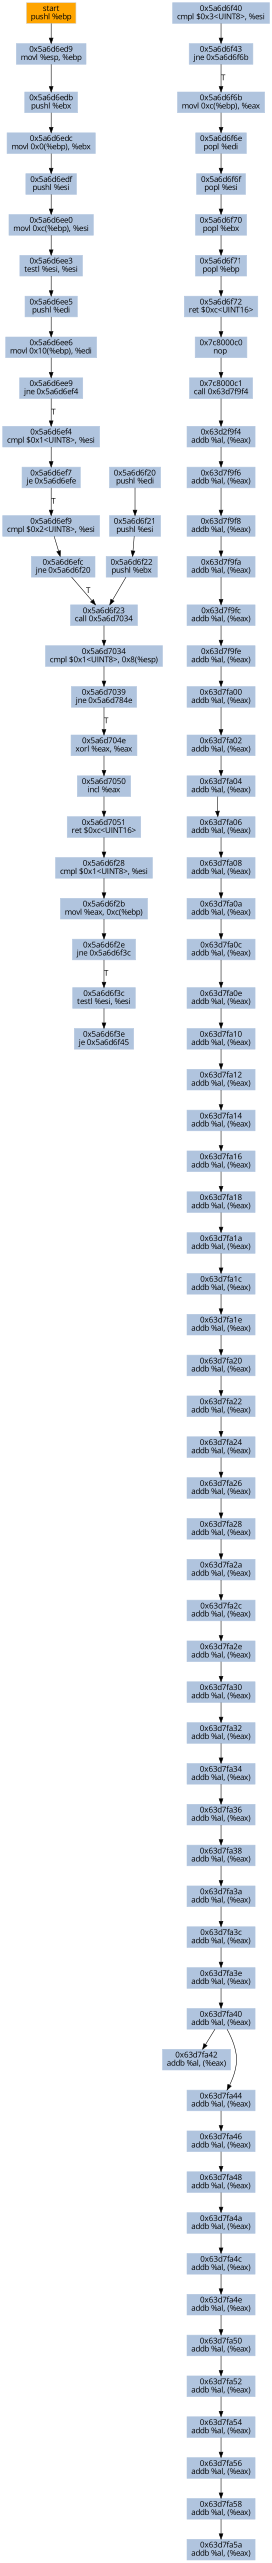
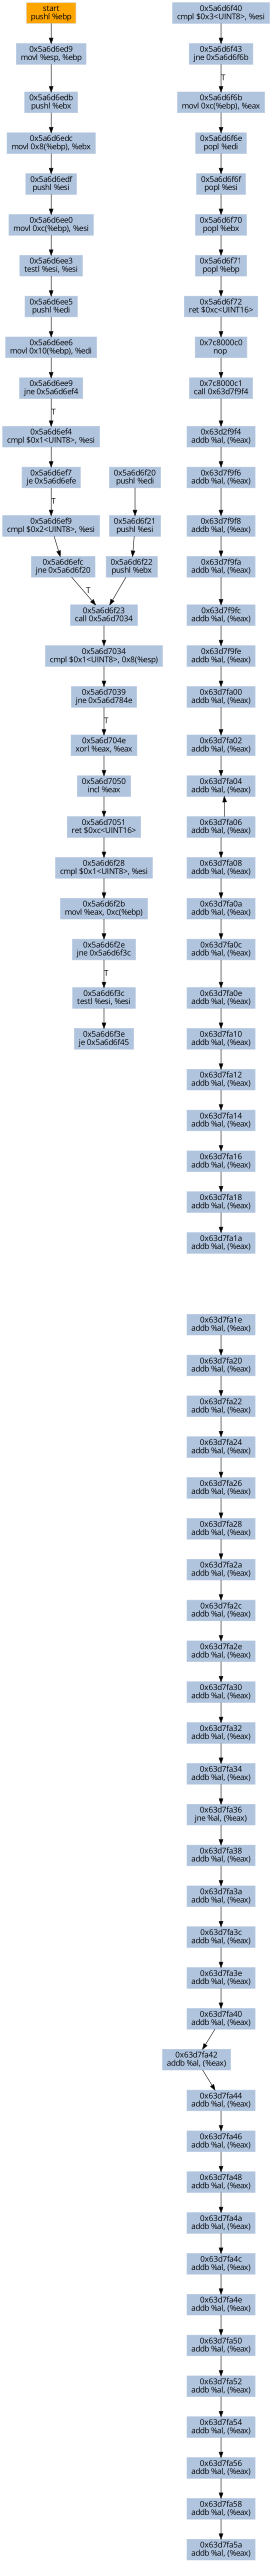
node "0x5a6d6edc movl 0x0(%ebp), %ebx": label "0x5a6d6edc movl 0x0(%ebp), %ebx" -> "0x5a6d6edc movl 0x8(%ebp), %ebx"
edge "0x63d7fa04 addb %al, (%eax)" -> "0x63d7fa06 addb %al, (%eax)": reversed
node "0x63d7fa1c addb %al, (%eax)": removed
node "0x63d7fa36 addb %al, (%eax)": label "0x63d7fa36 addb %al, (%eax)" -> "0x63d7fa36 jne %al, (%eax)"
edge "0x63d7fa40 addb %al, (%eax)" -> "0x63d7fa44 addb %al, (%eax)": now "0x63d7fa42 addb %al, (%eax)" -> "0x63d7fa44 addb %al, (%eax)"
